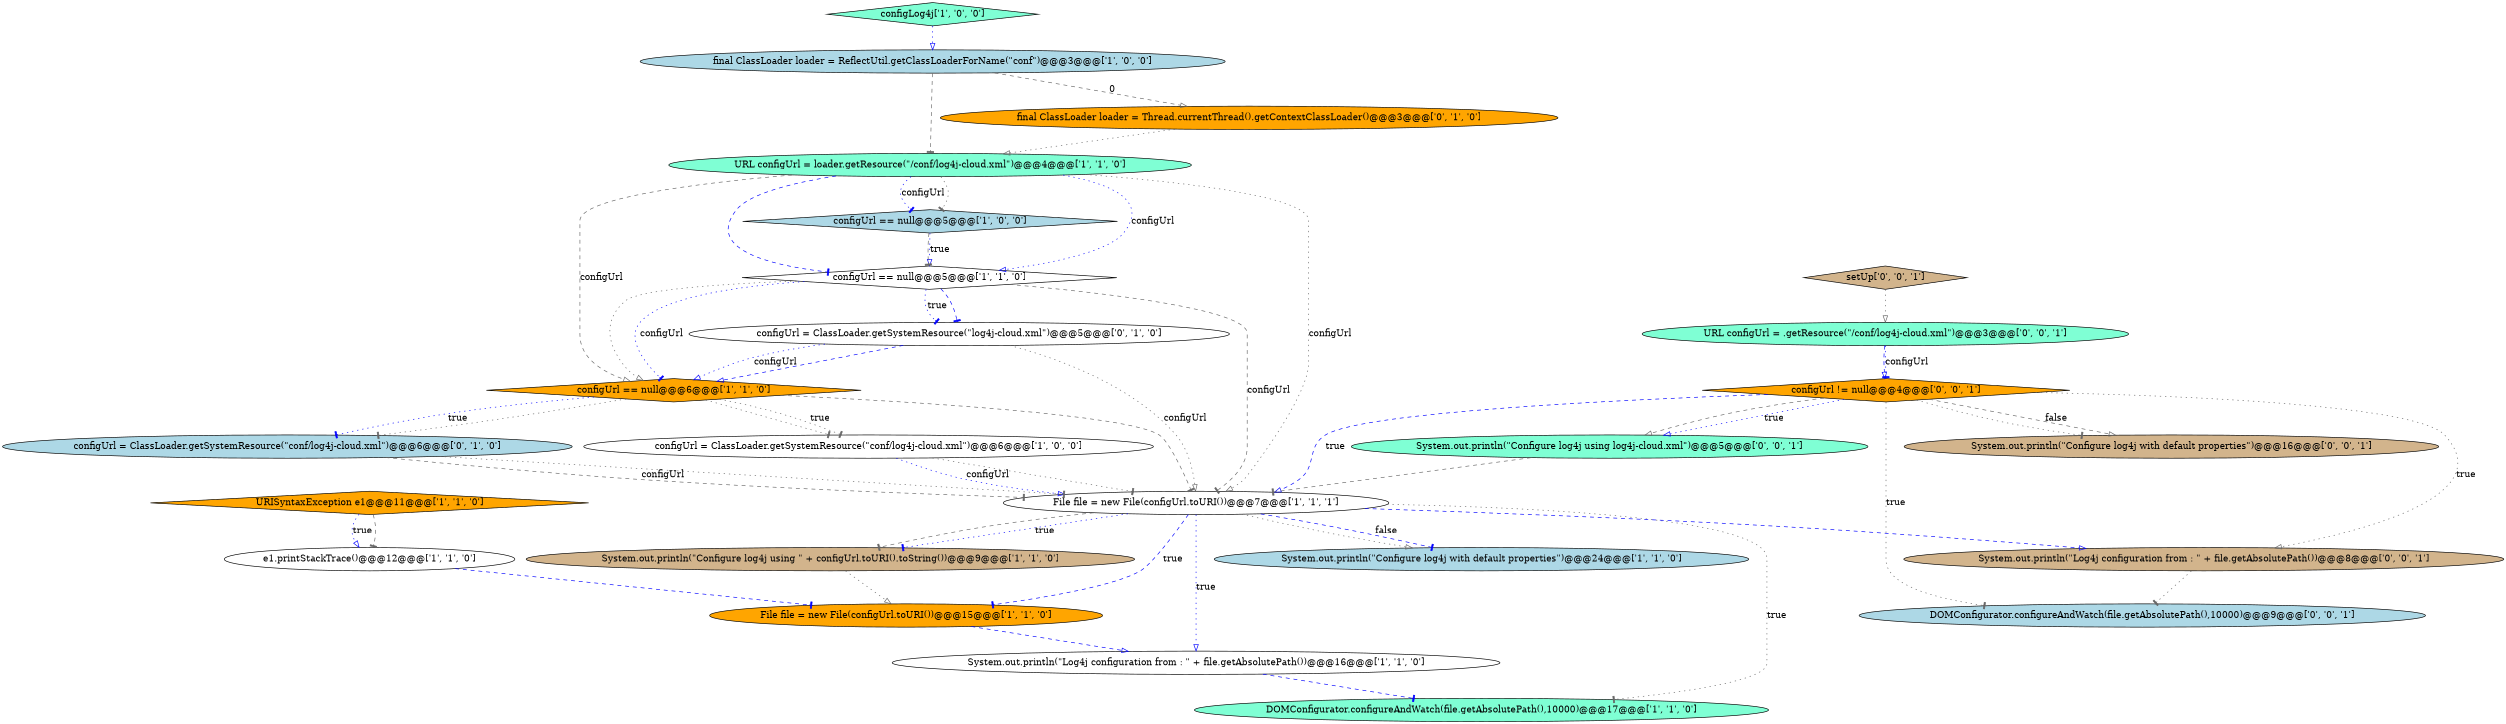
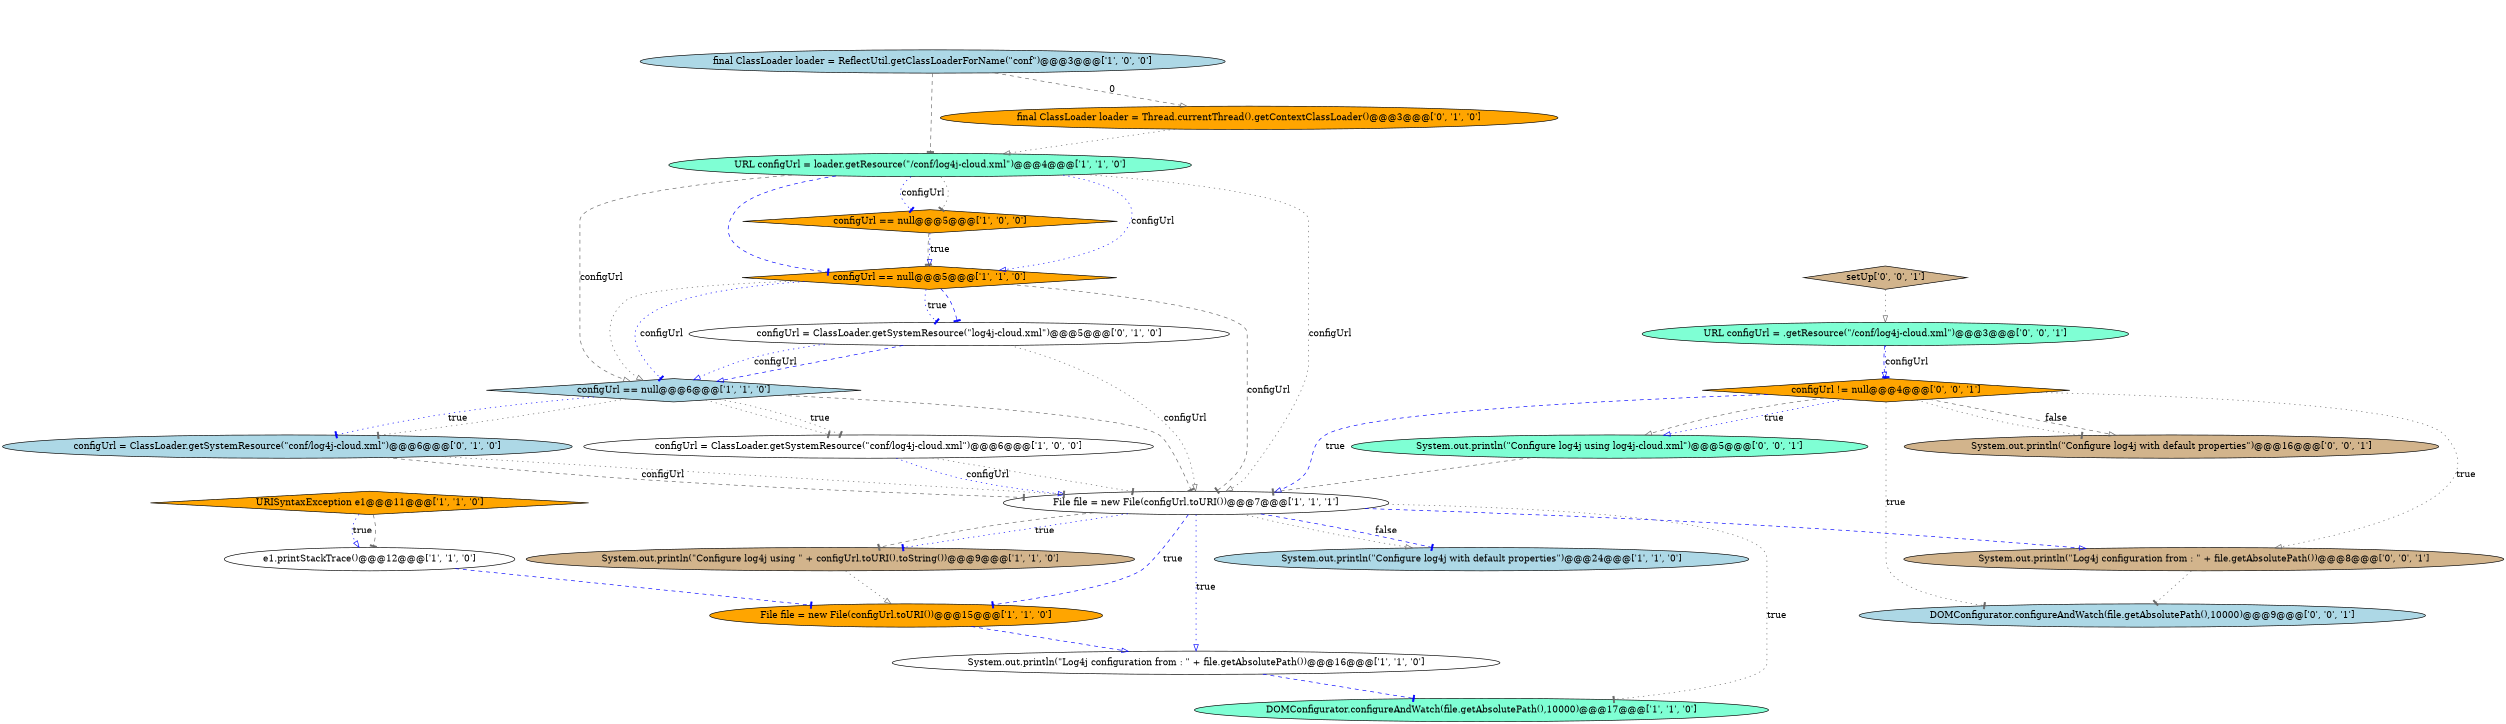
node "configLog4j['1', '0', '0']": removed
node "configUrl == null@@@5@@@['1', '0', '0']": fillcolor lightblue -> orange
node "configUrl == null@@@5@@@['1', '1', '0']": fillcolor white -> orange
node "configUrl == null@@@6@@@['1', '1', '0']": fillcolor orange -> lightblue
